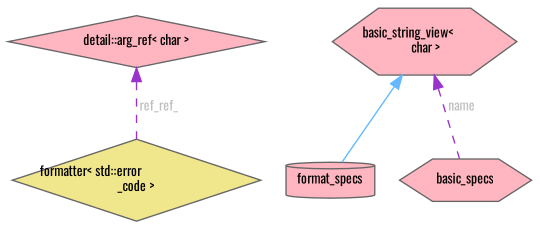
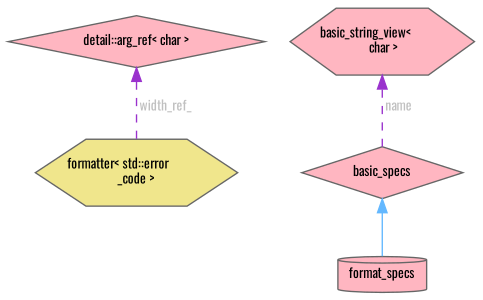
edge "formatter< std::error _code >" -> "detail::arg_ref< char >": label " ref_ref_" -> " width_ref_"
edge "format_specs" -> "basic_string_view< char >": now "format_specs" -> "basic_specs"
node "formatter< std::error _code >": shape diamond -> hexagon
node "basic_specs": shape hexagon -> diamond
